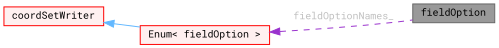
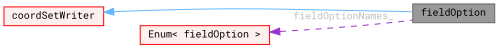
edge "Enum< fieldOption >" -> "coordSetWriter": now "fieldOption" -> "coordSetWriter"
